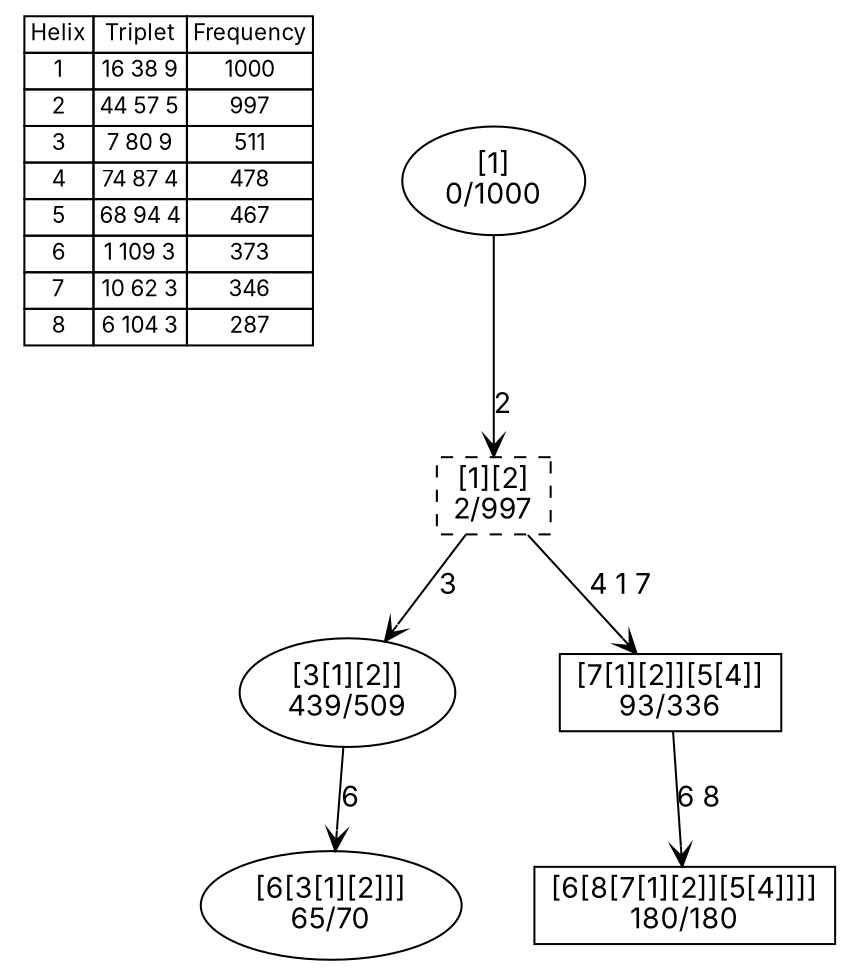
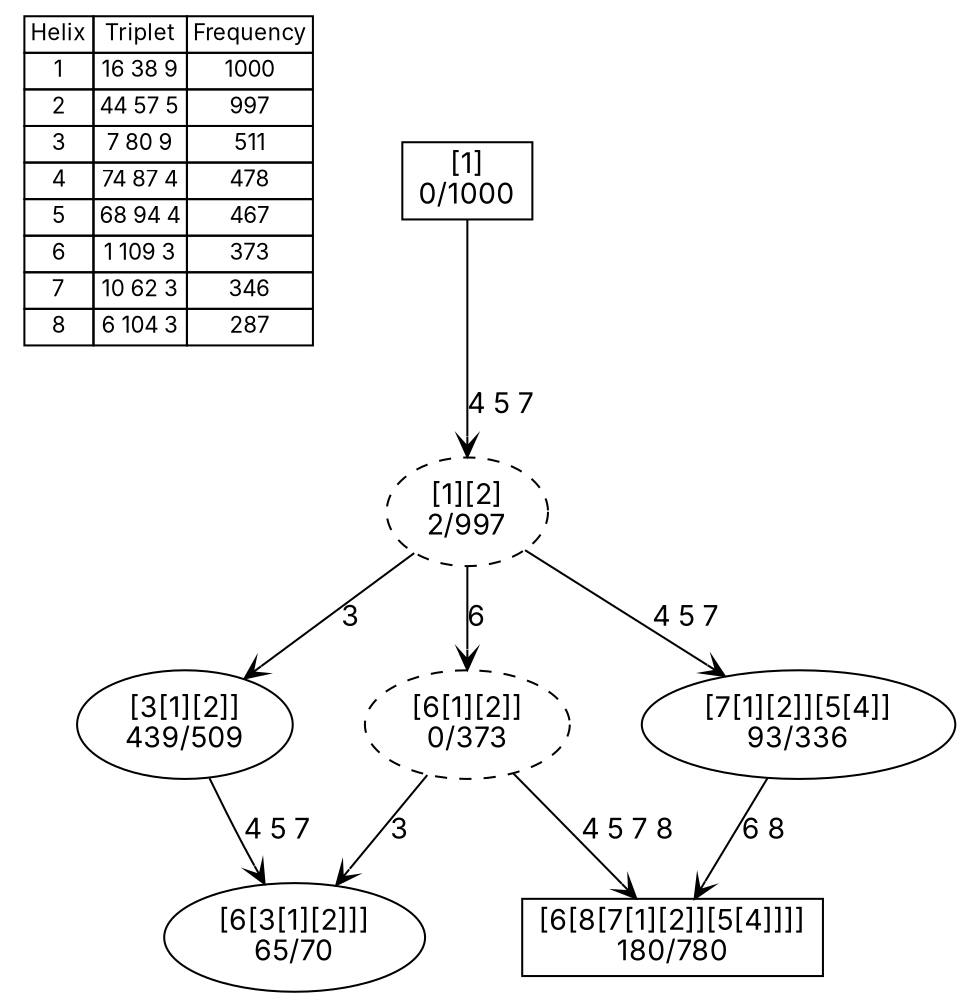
node "[1] 0/1000": shape ellipse -> box
edge "[1] 0/1000" -> "[1][2] 2/997": label "2 " -> "4 5 7 "
node "[1][2] 2/997": shape box -> ellipse
edge "[1][2] 2/997" -> "[7[1][2]][5[4]] 93/336": label "4 1 7 " -> "4 5 7 "
node "[7[1][2]][5[4]] 93/336": shape box -> ellipse
node "[6[1][2]] 0/373": added
edge "[3[1][2]] 439/509" -> "[6[3[1][2]]] 65/70": label "6 " -> "4 5 7 "
node "[6[8[7[1][2]][5[4]]]] 180/180": label "[6[8[7[1][2]][5[4]]]] 180/180" -> "[6[8[7[1][2]][5[4]]]] 180/780"
